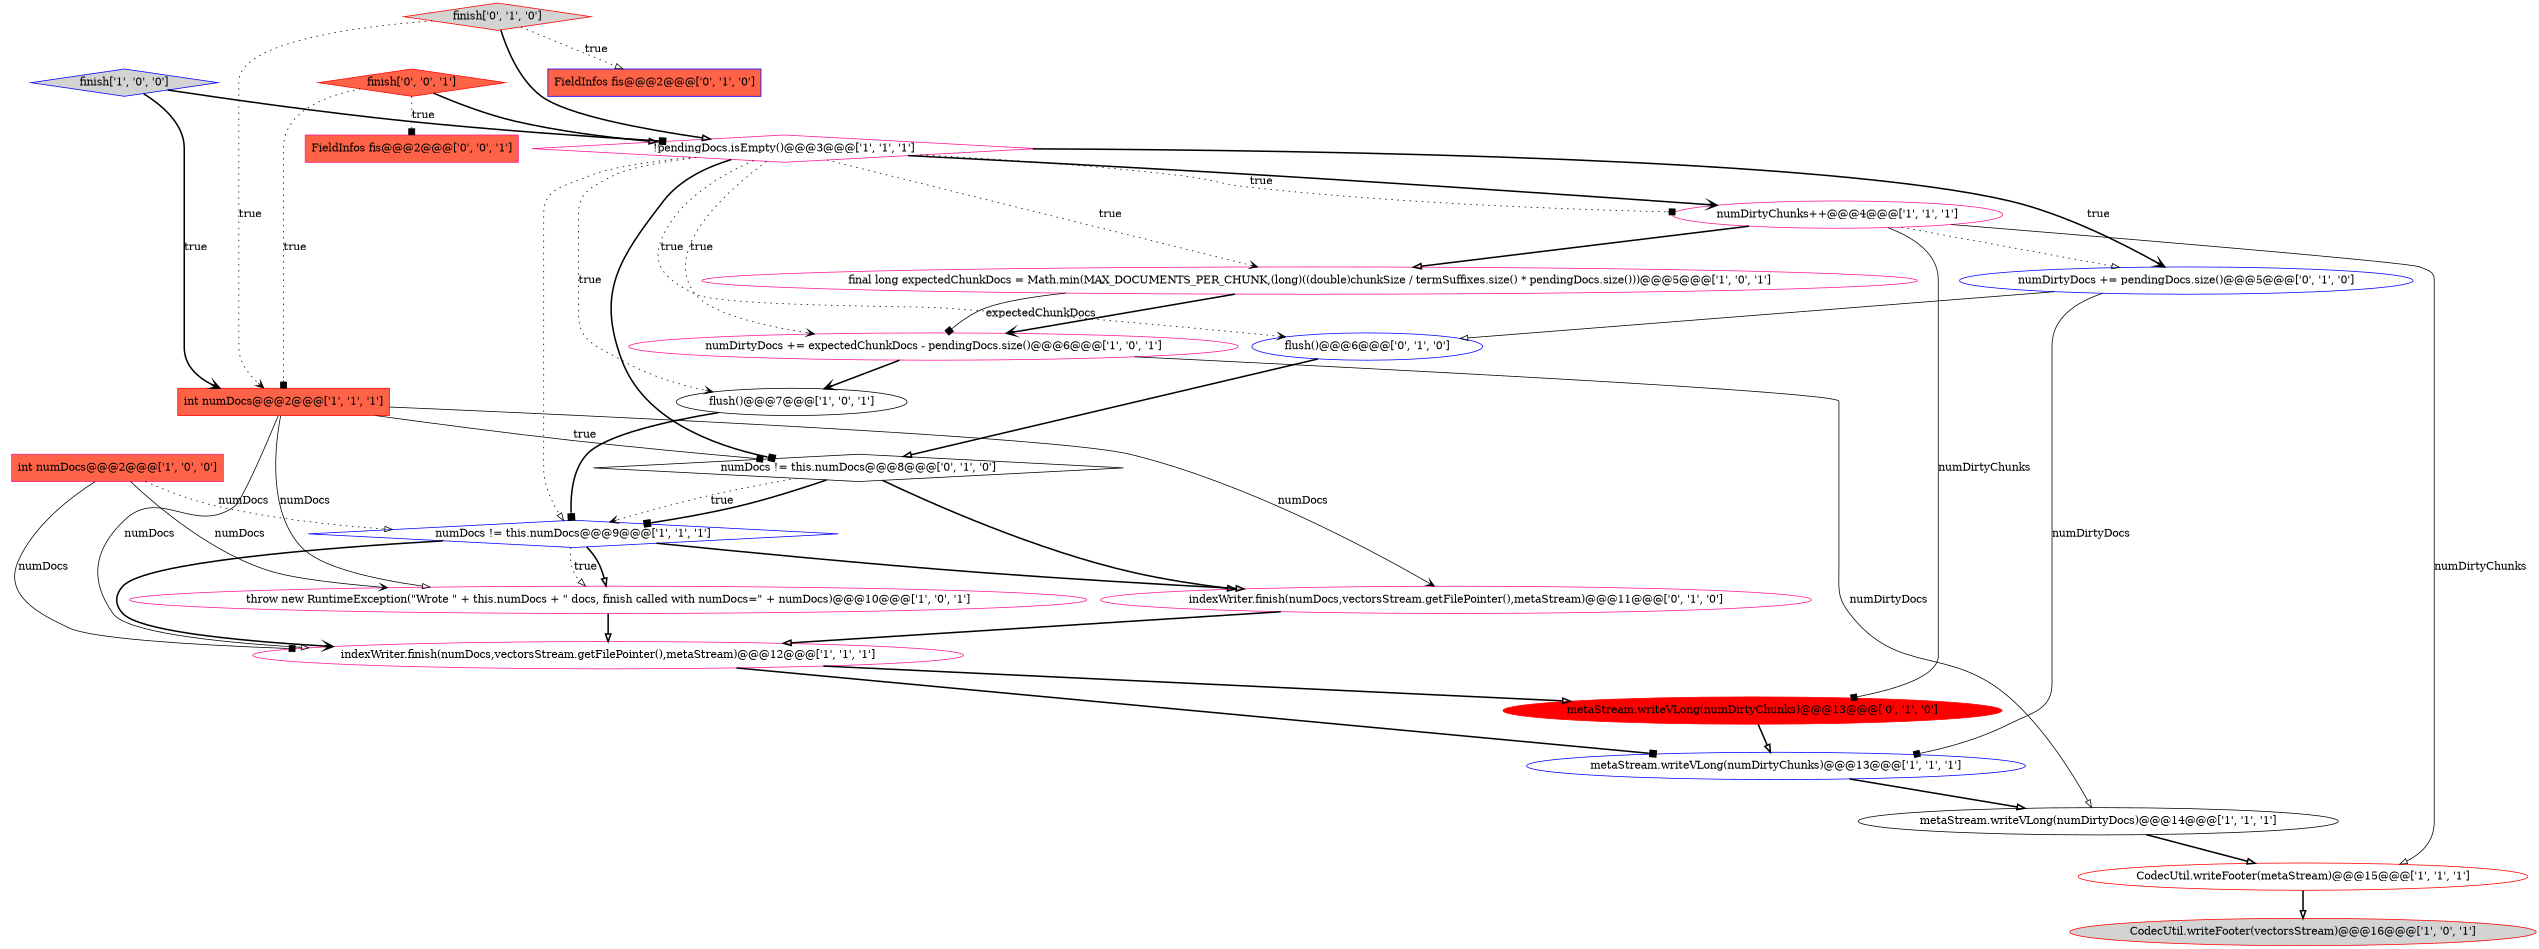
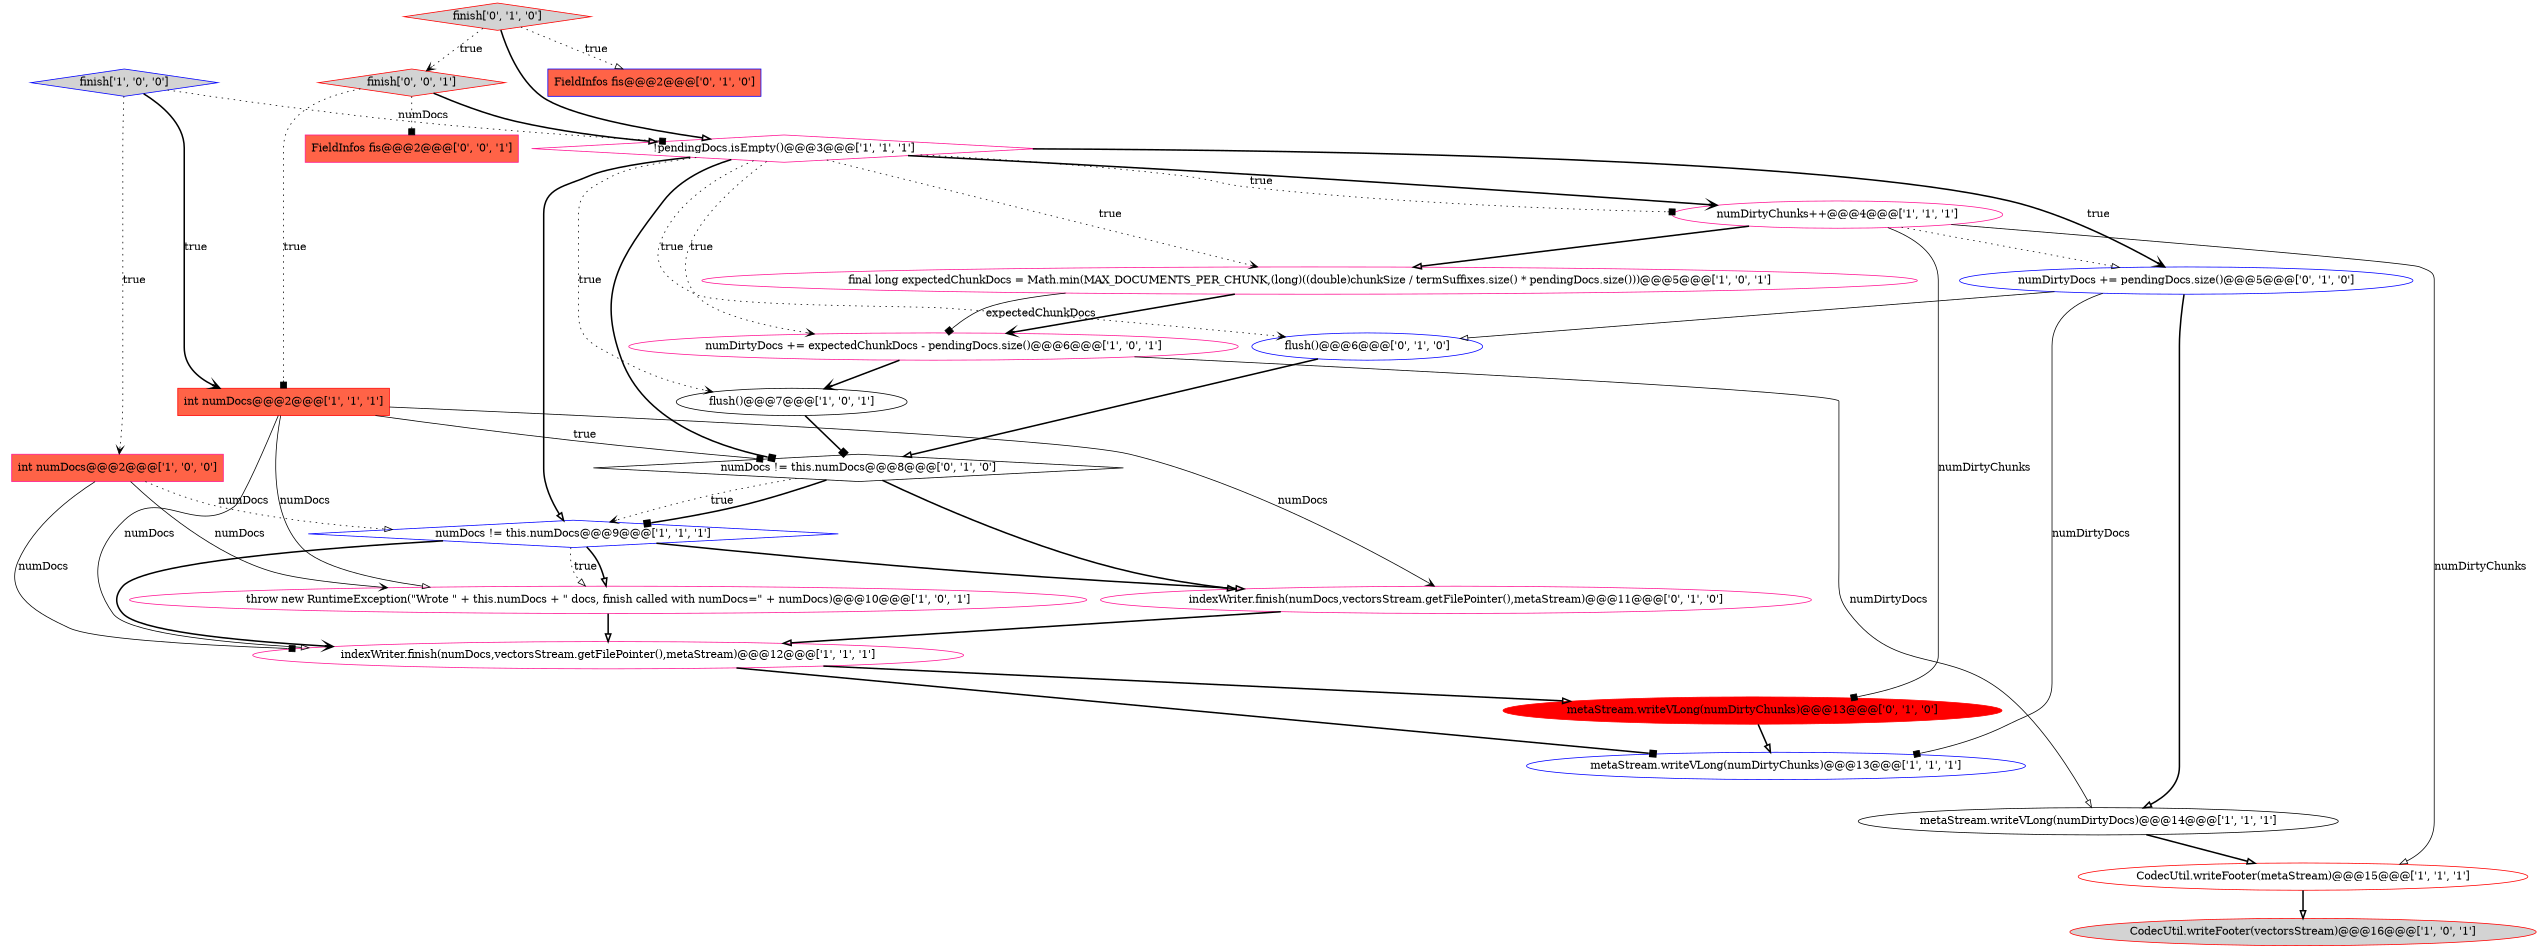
node "finish['0', '0', '1']": fillcolor tomato -> lightgray
edge "finish['0', '0', '1']" -> "FieldInfos fis@@@2@@@['0', '0', '1']": label "true" -> "numDocs"
edge "finish['1', '0', '0']" -> "!pendingDocs.isEmpty()@@@3@@@['1', '1', '1']": style bold -> dotted
edge "finish['0', '1', '0']" -> "int numDocs@@@2@@@['1', '1', '1']": now "finish['0', '1', '0']" -> "finish['0', '0', '1']"
edge "finish['1', '0', '0']" -> "int numDocs@@@2@@@['1', '0', '0']": added, label "true"
edge "!pendingDocs.isEmpty()@@@3@@@['1', '1', '1']" -> "numDocs != this.numDocs@@@9@@@['1', '1', '1']": style dotted -> bold
edge "flush()@@@7@@@['1', '0', '1']" -> "numDocs != this.numDocs@@@9@@@['1', '1', '1']": now "flush()@@@7@@@['1', '0', '1']" -> "numDocs != this.numDocs@@@8@@@['0', '1', '0']"
edge "metaStream.writeVLong(numDirtyChunks)@@@13@@@['1', '1', '1']" -> "metaStream.writeVLong(numDirtyDocs)@@@14@@@['1', '1', '1']": now "numDirtyDocs += pendingDocs.size()@@@5@@@['0', '1', '0']" -> "metaStream.writeVLong(numDirtyDocs)@@@14@@@['1', '1', '1']"
